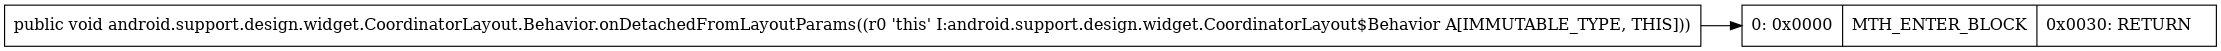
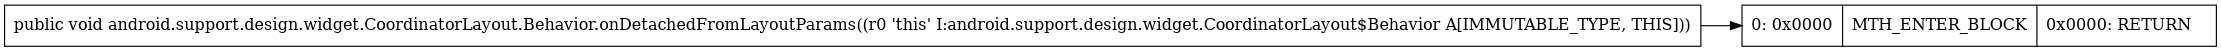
node "0: 0x0000": text "0x0030: RETURN" -> "0x0000: RETURN"
